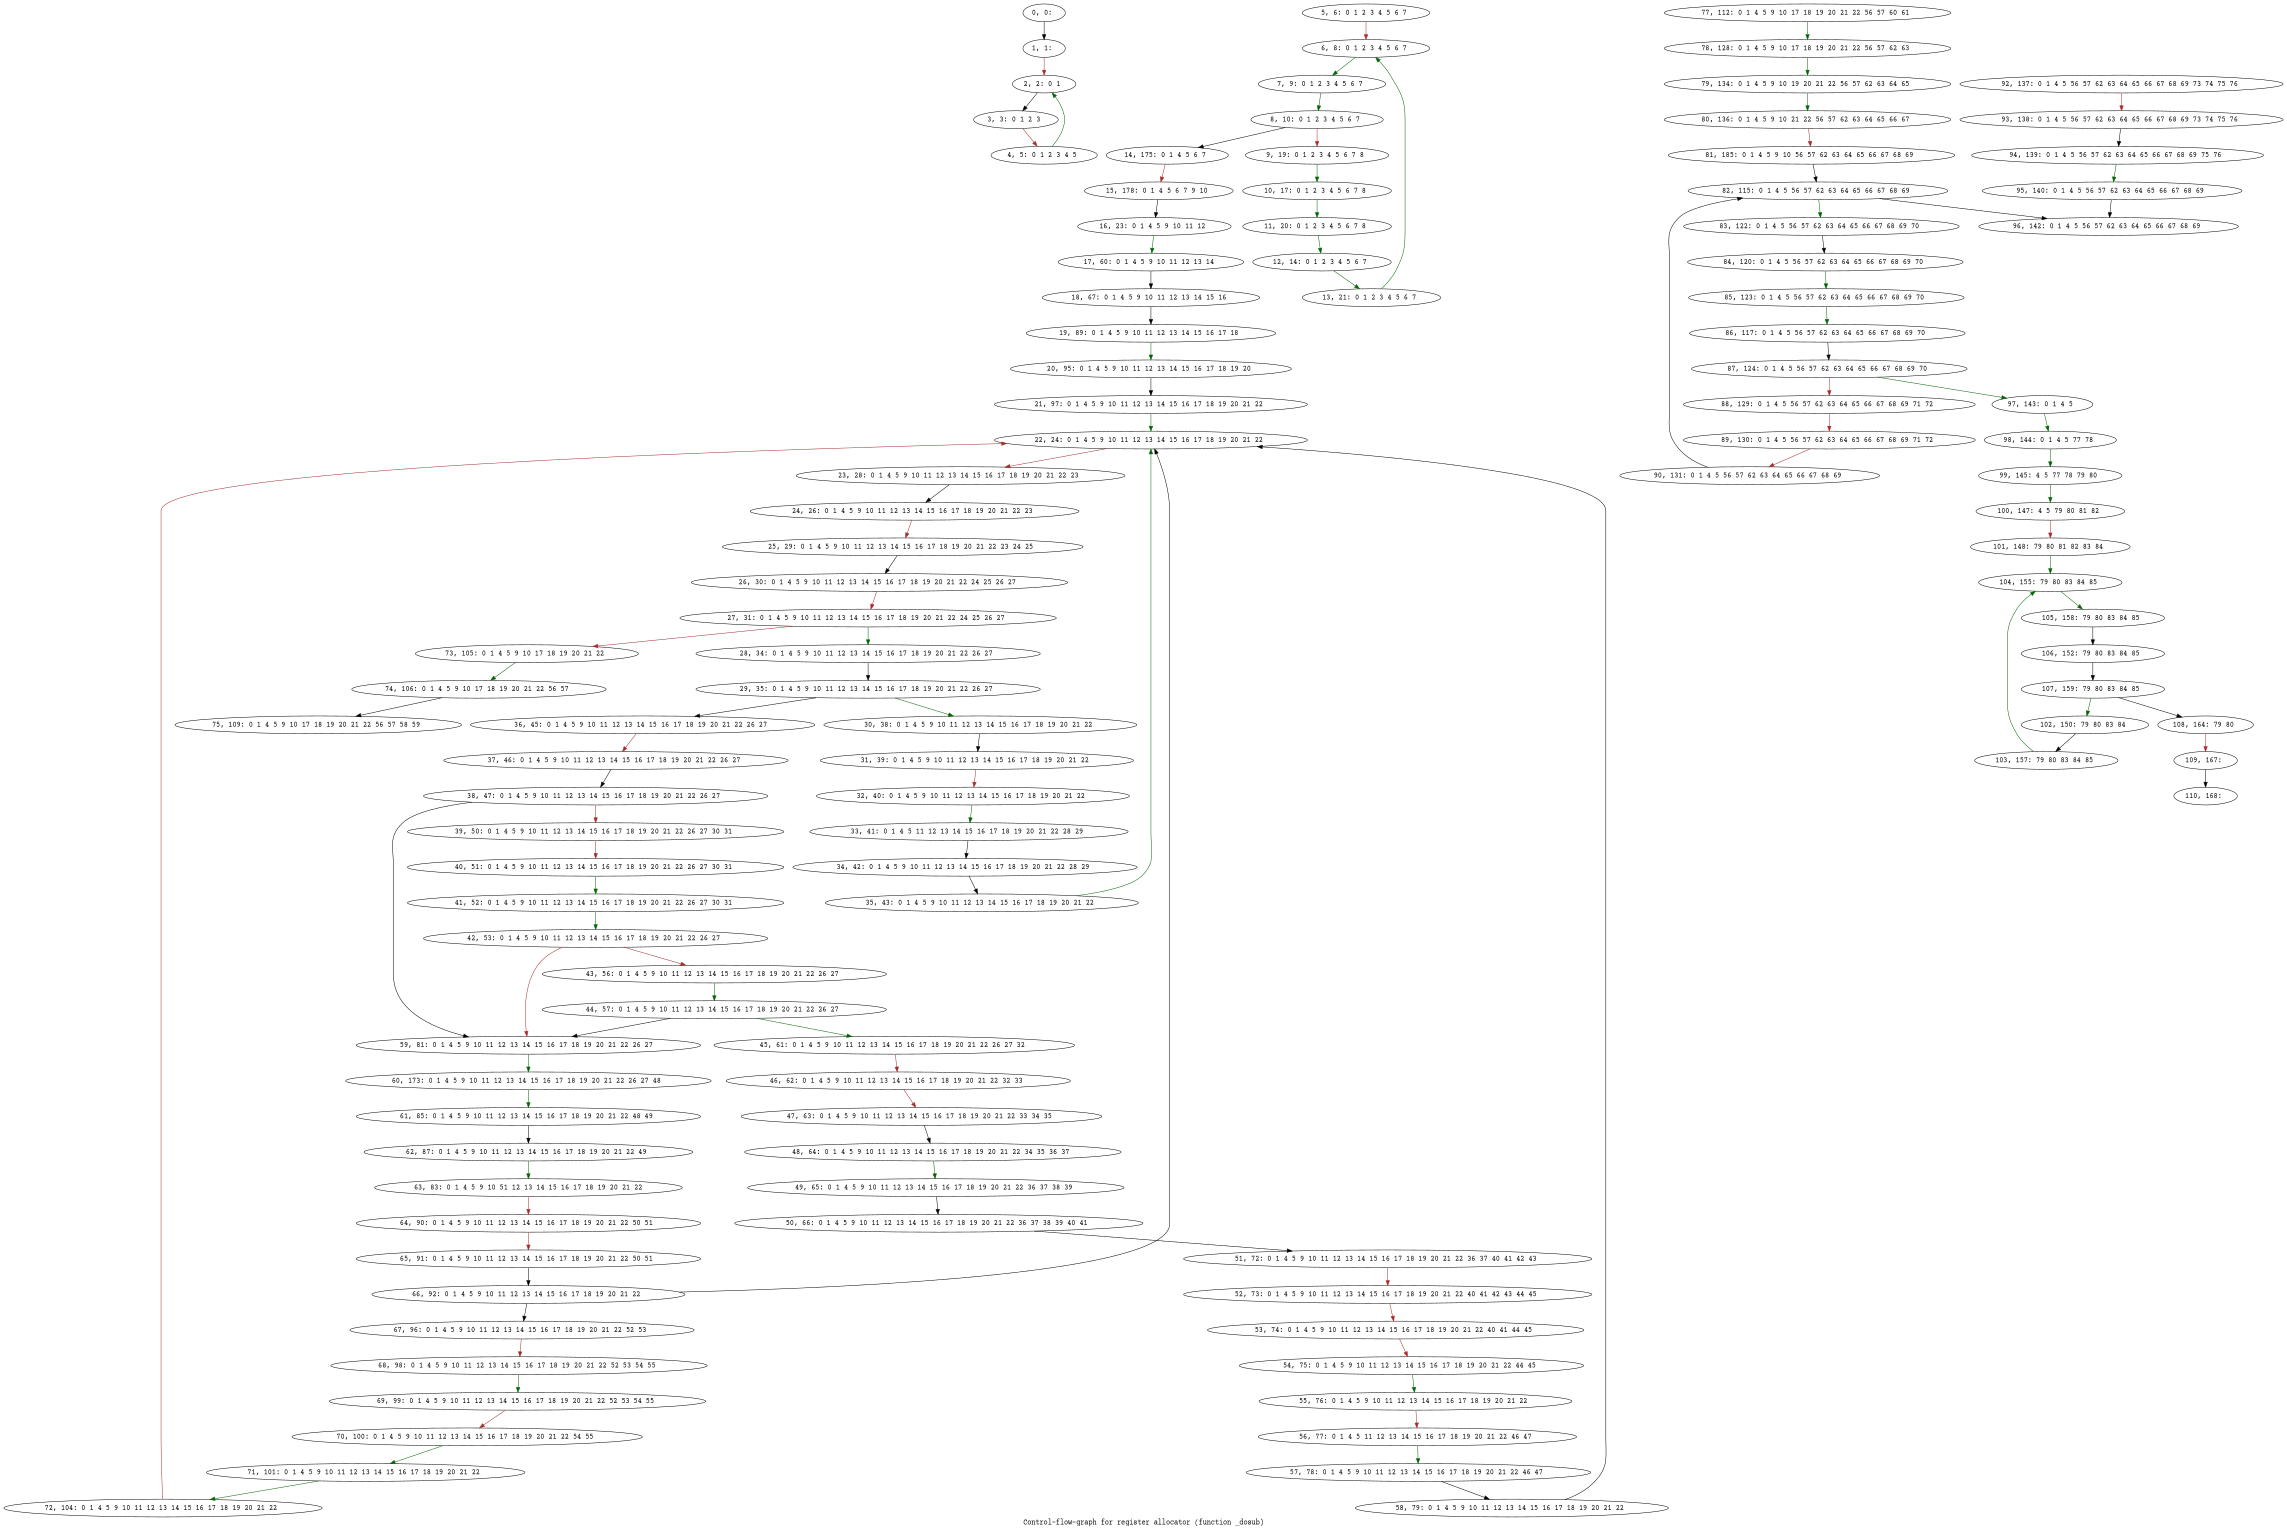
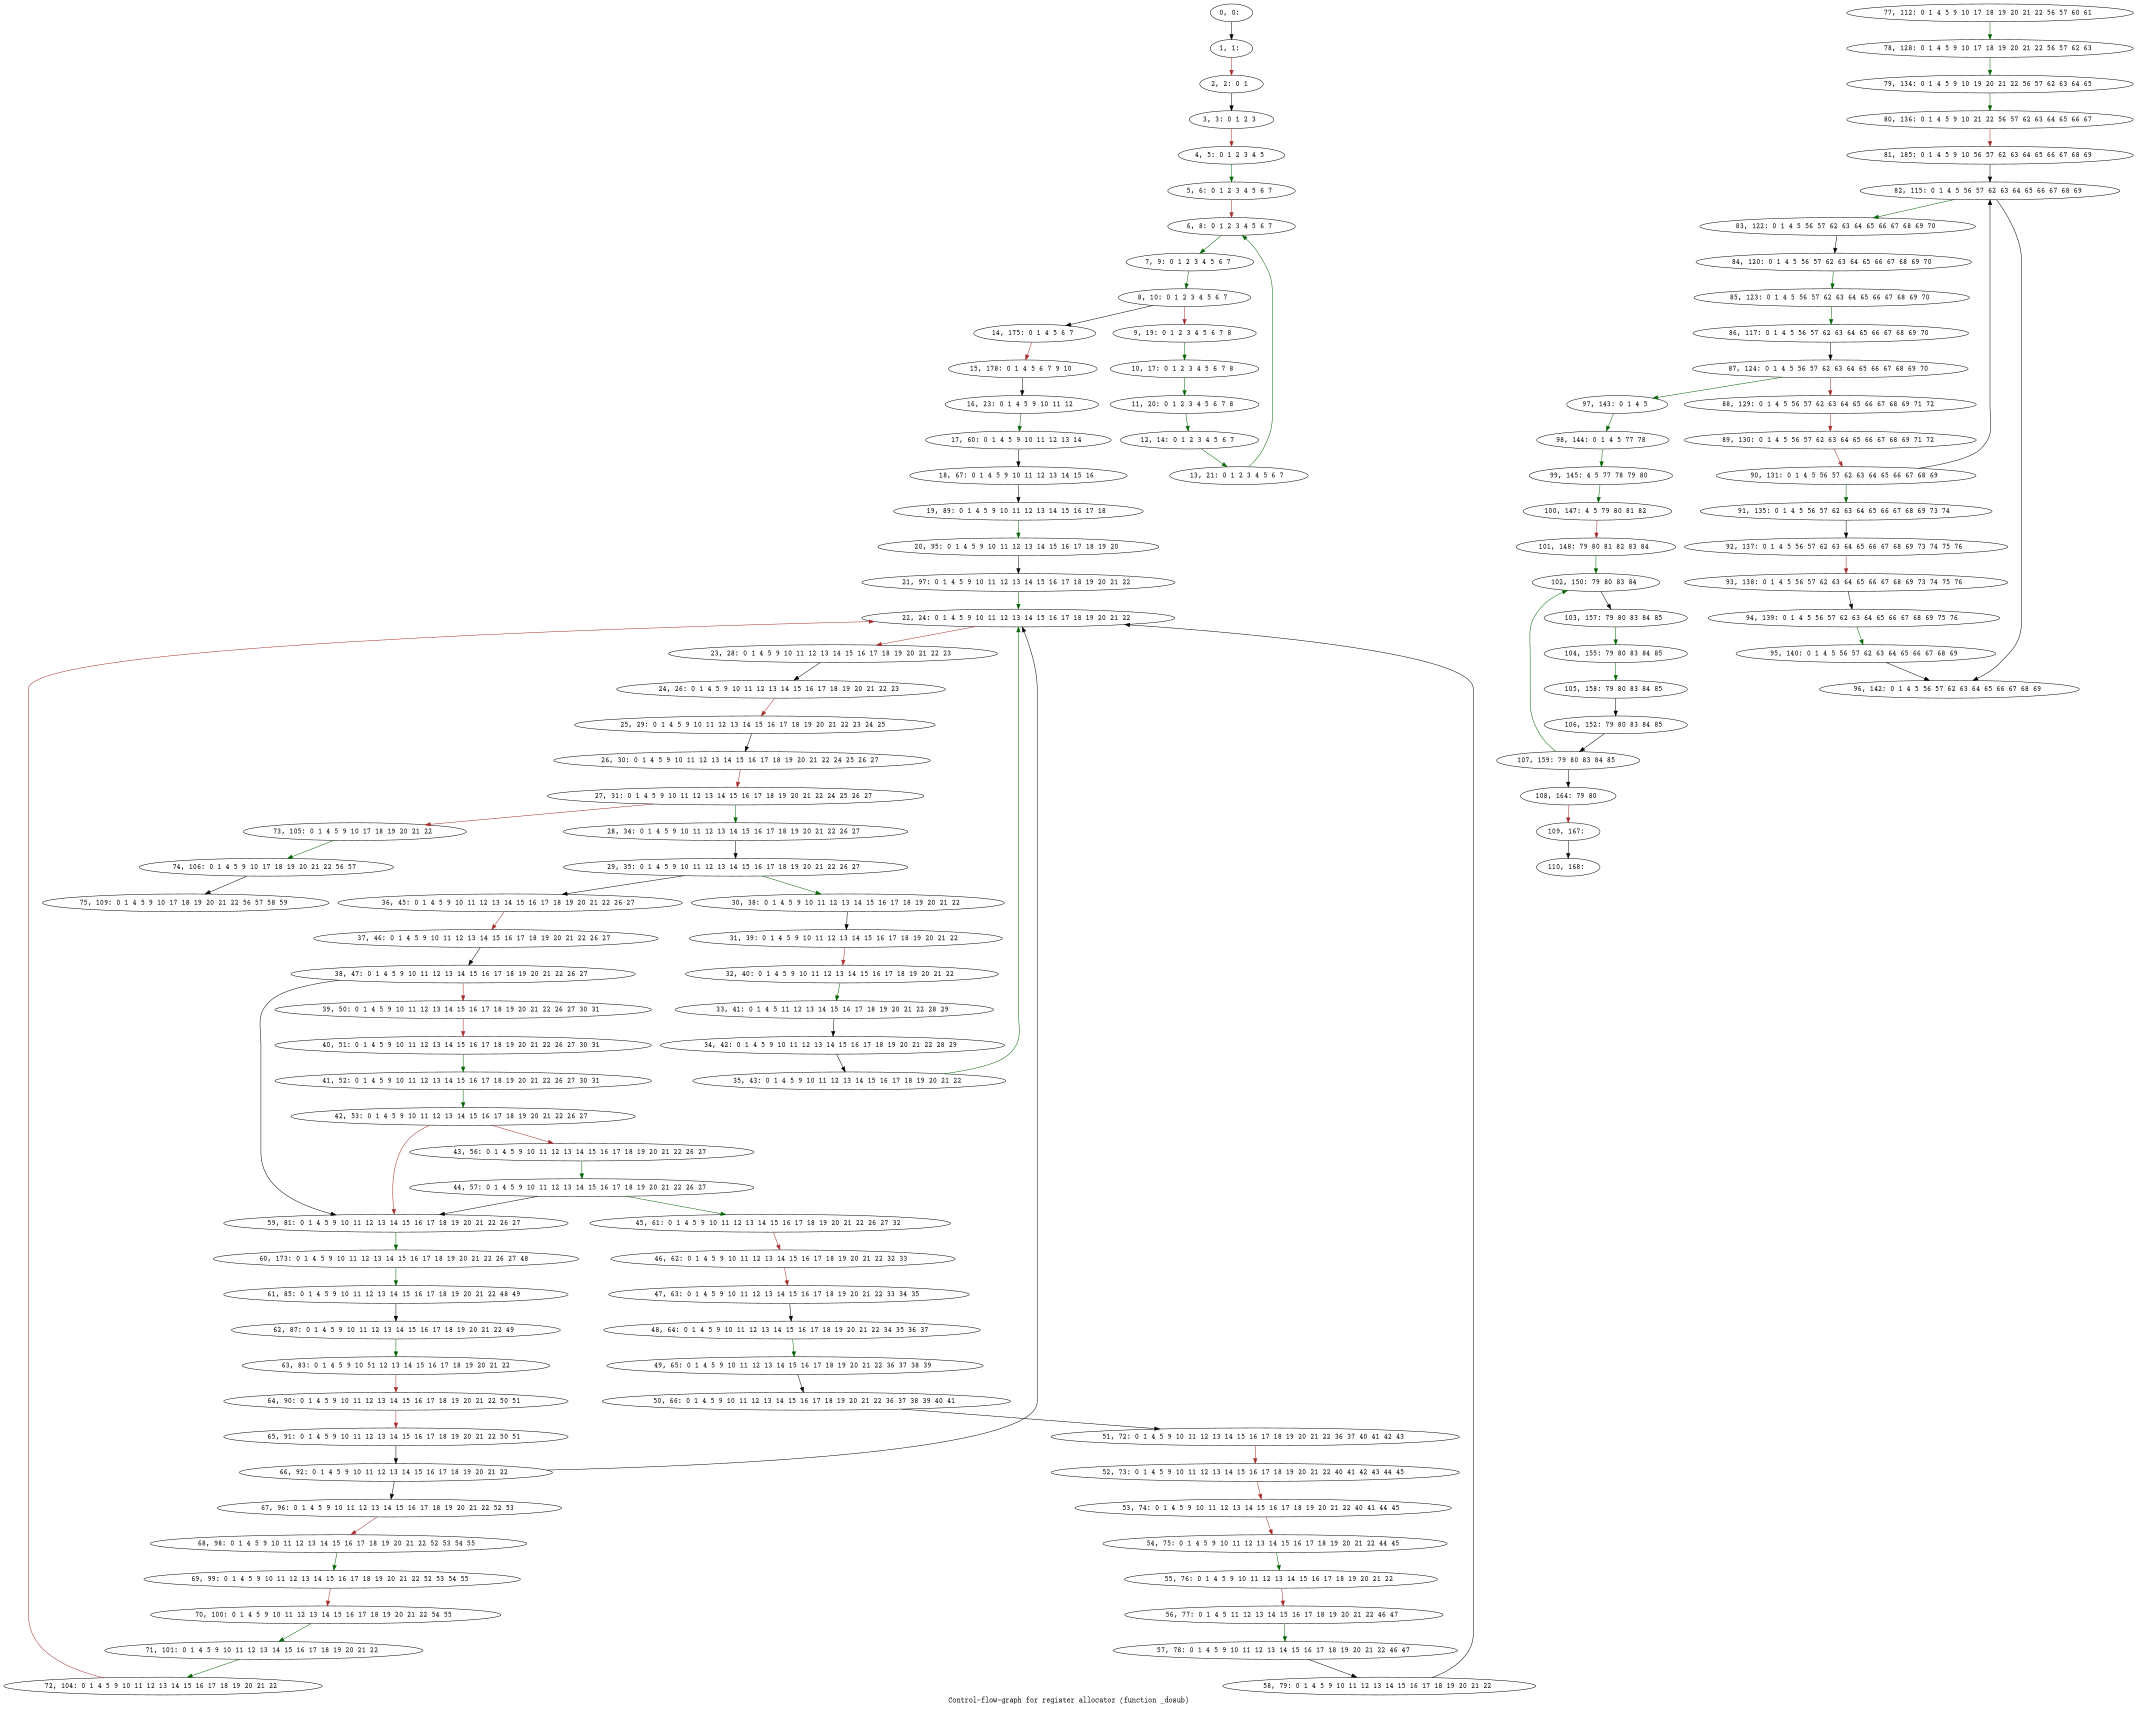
edge "4, 5: 0 1 2 3 4 5" -> "2, 2: 0 1": now "4, 5: 0 1 2 3 4 5" -> "5, 6: 0 1 2 3 4 5 6 7"
node "91, 135: 0 1 4 5 56 57 62 63 64 65 66 67 68 69 73 74": added
edge "101, 148: 79 80 81 82 83 84" -> "104, 155: 79 80 83 84 85": now "101, 148: 79 80 81 82 83 84" -> "102, 150: 79 80 83 84"
